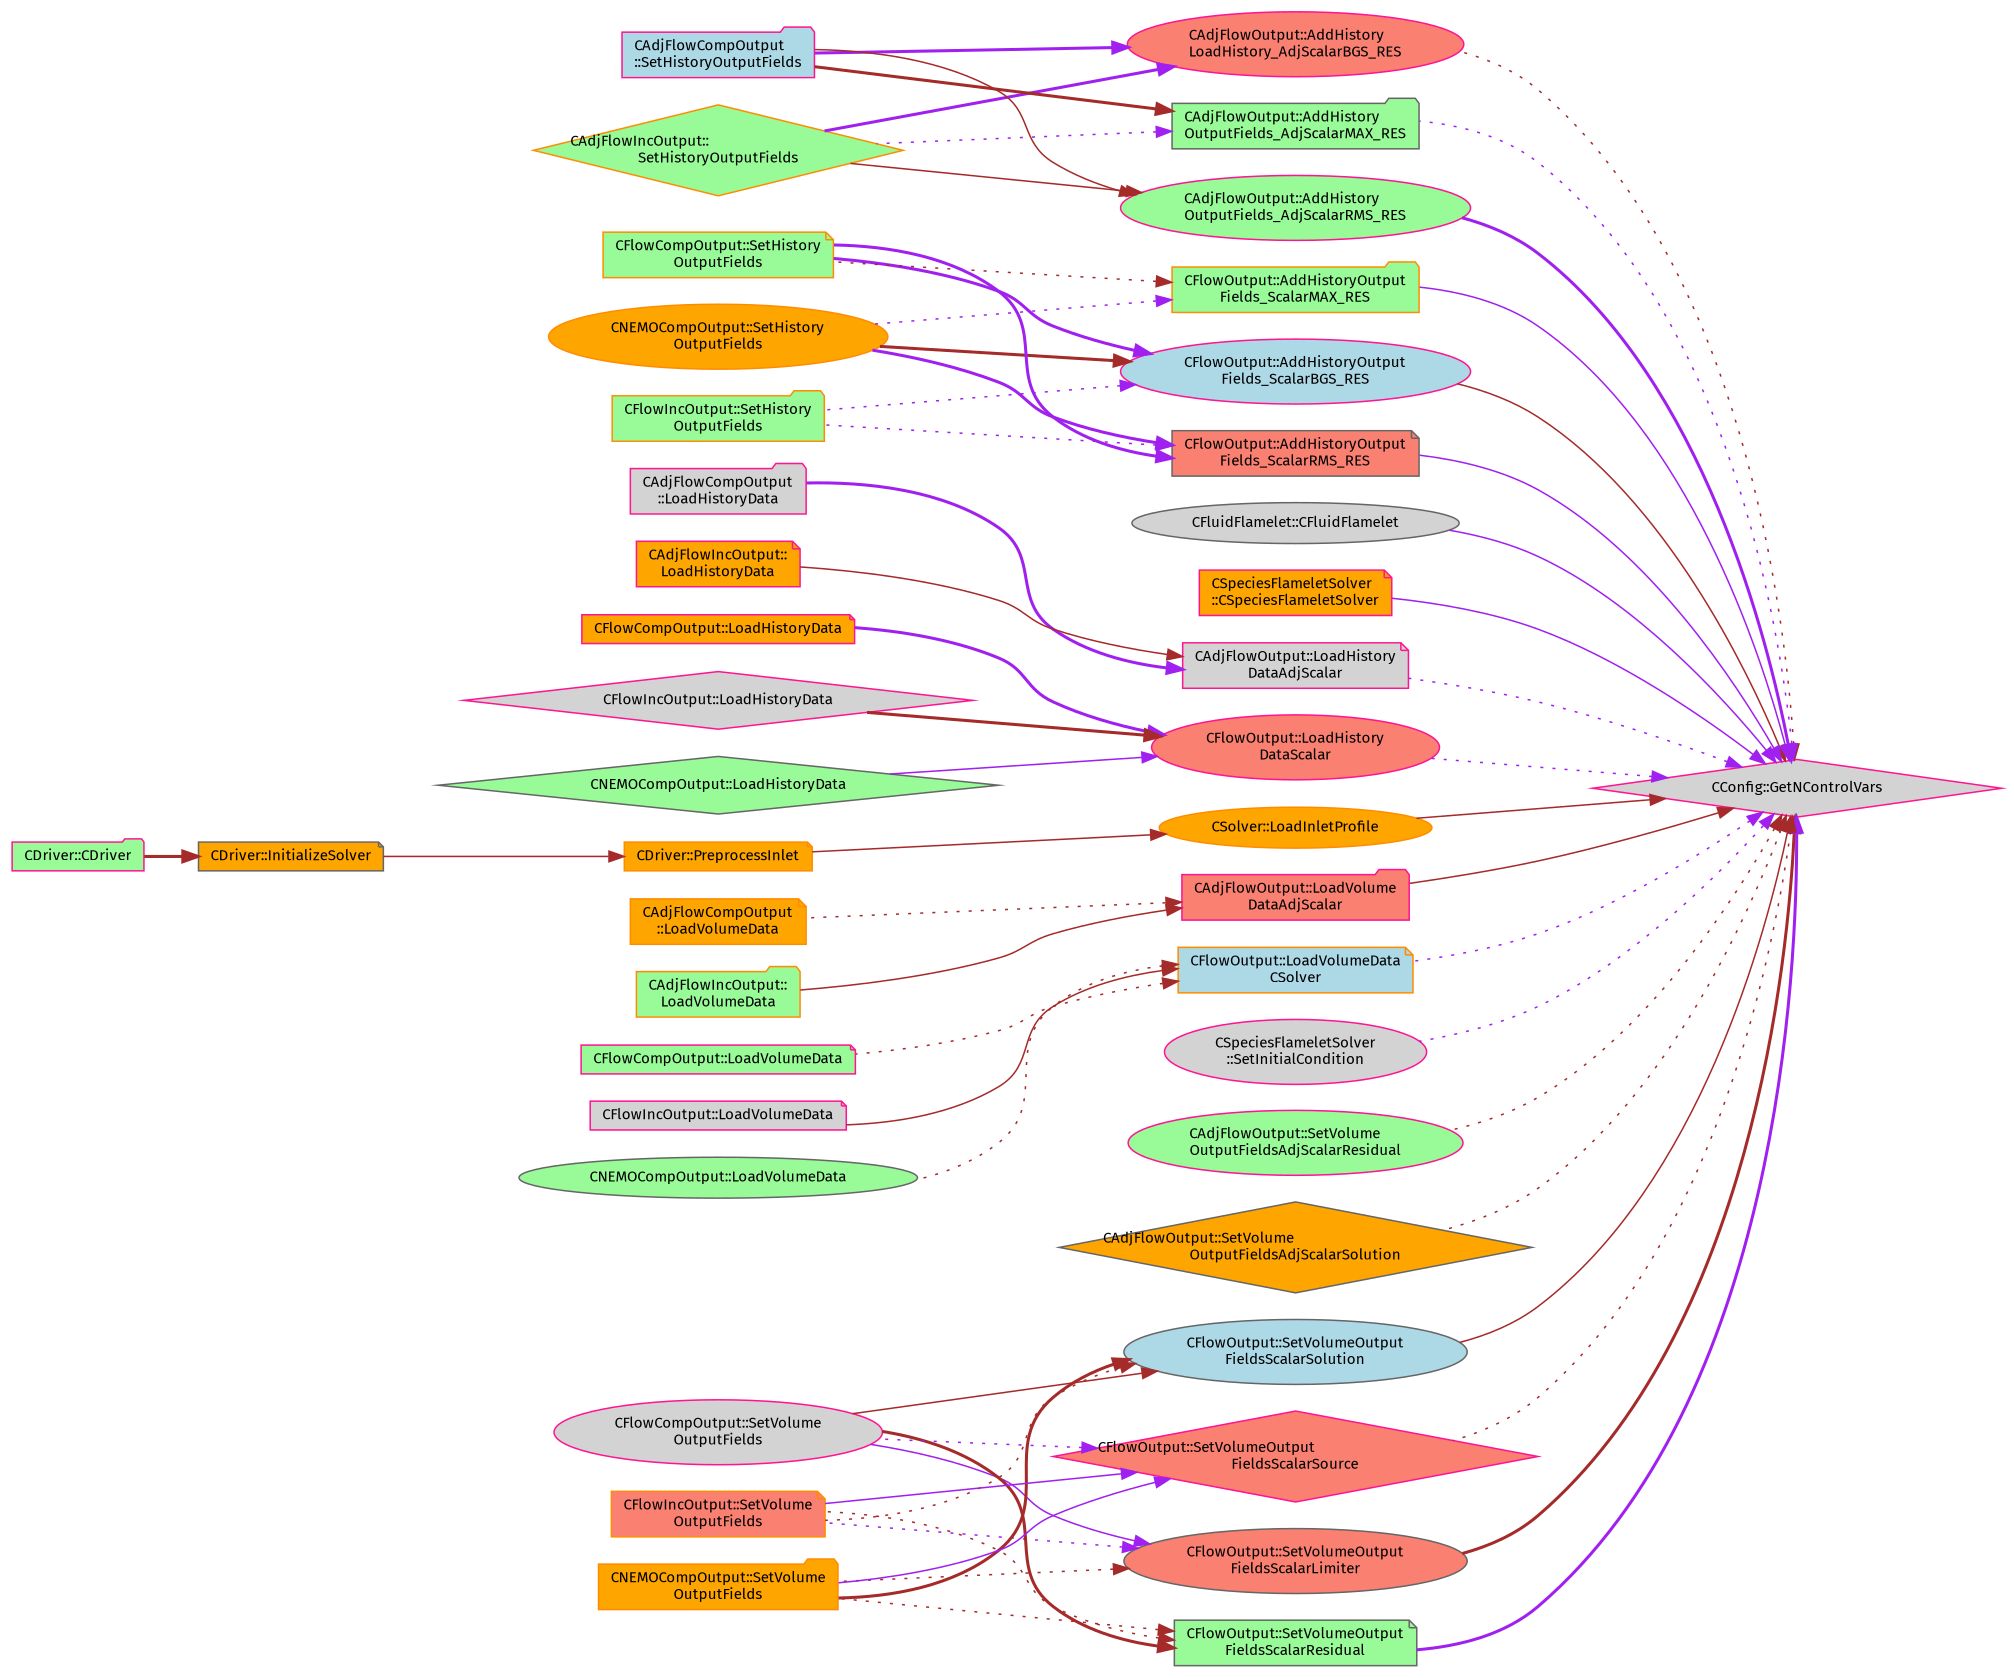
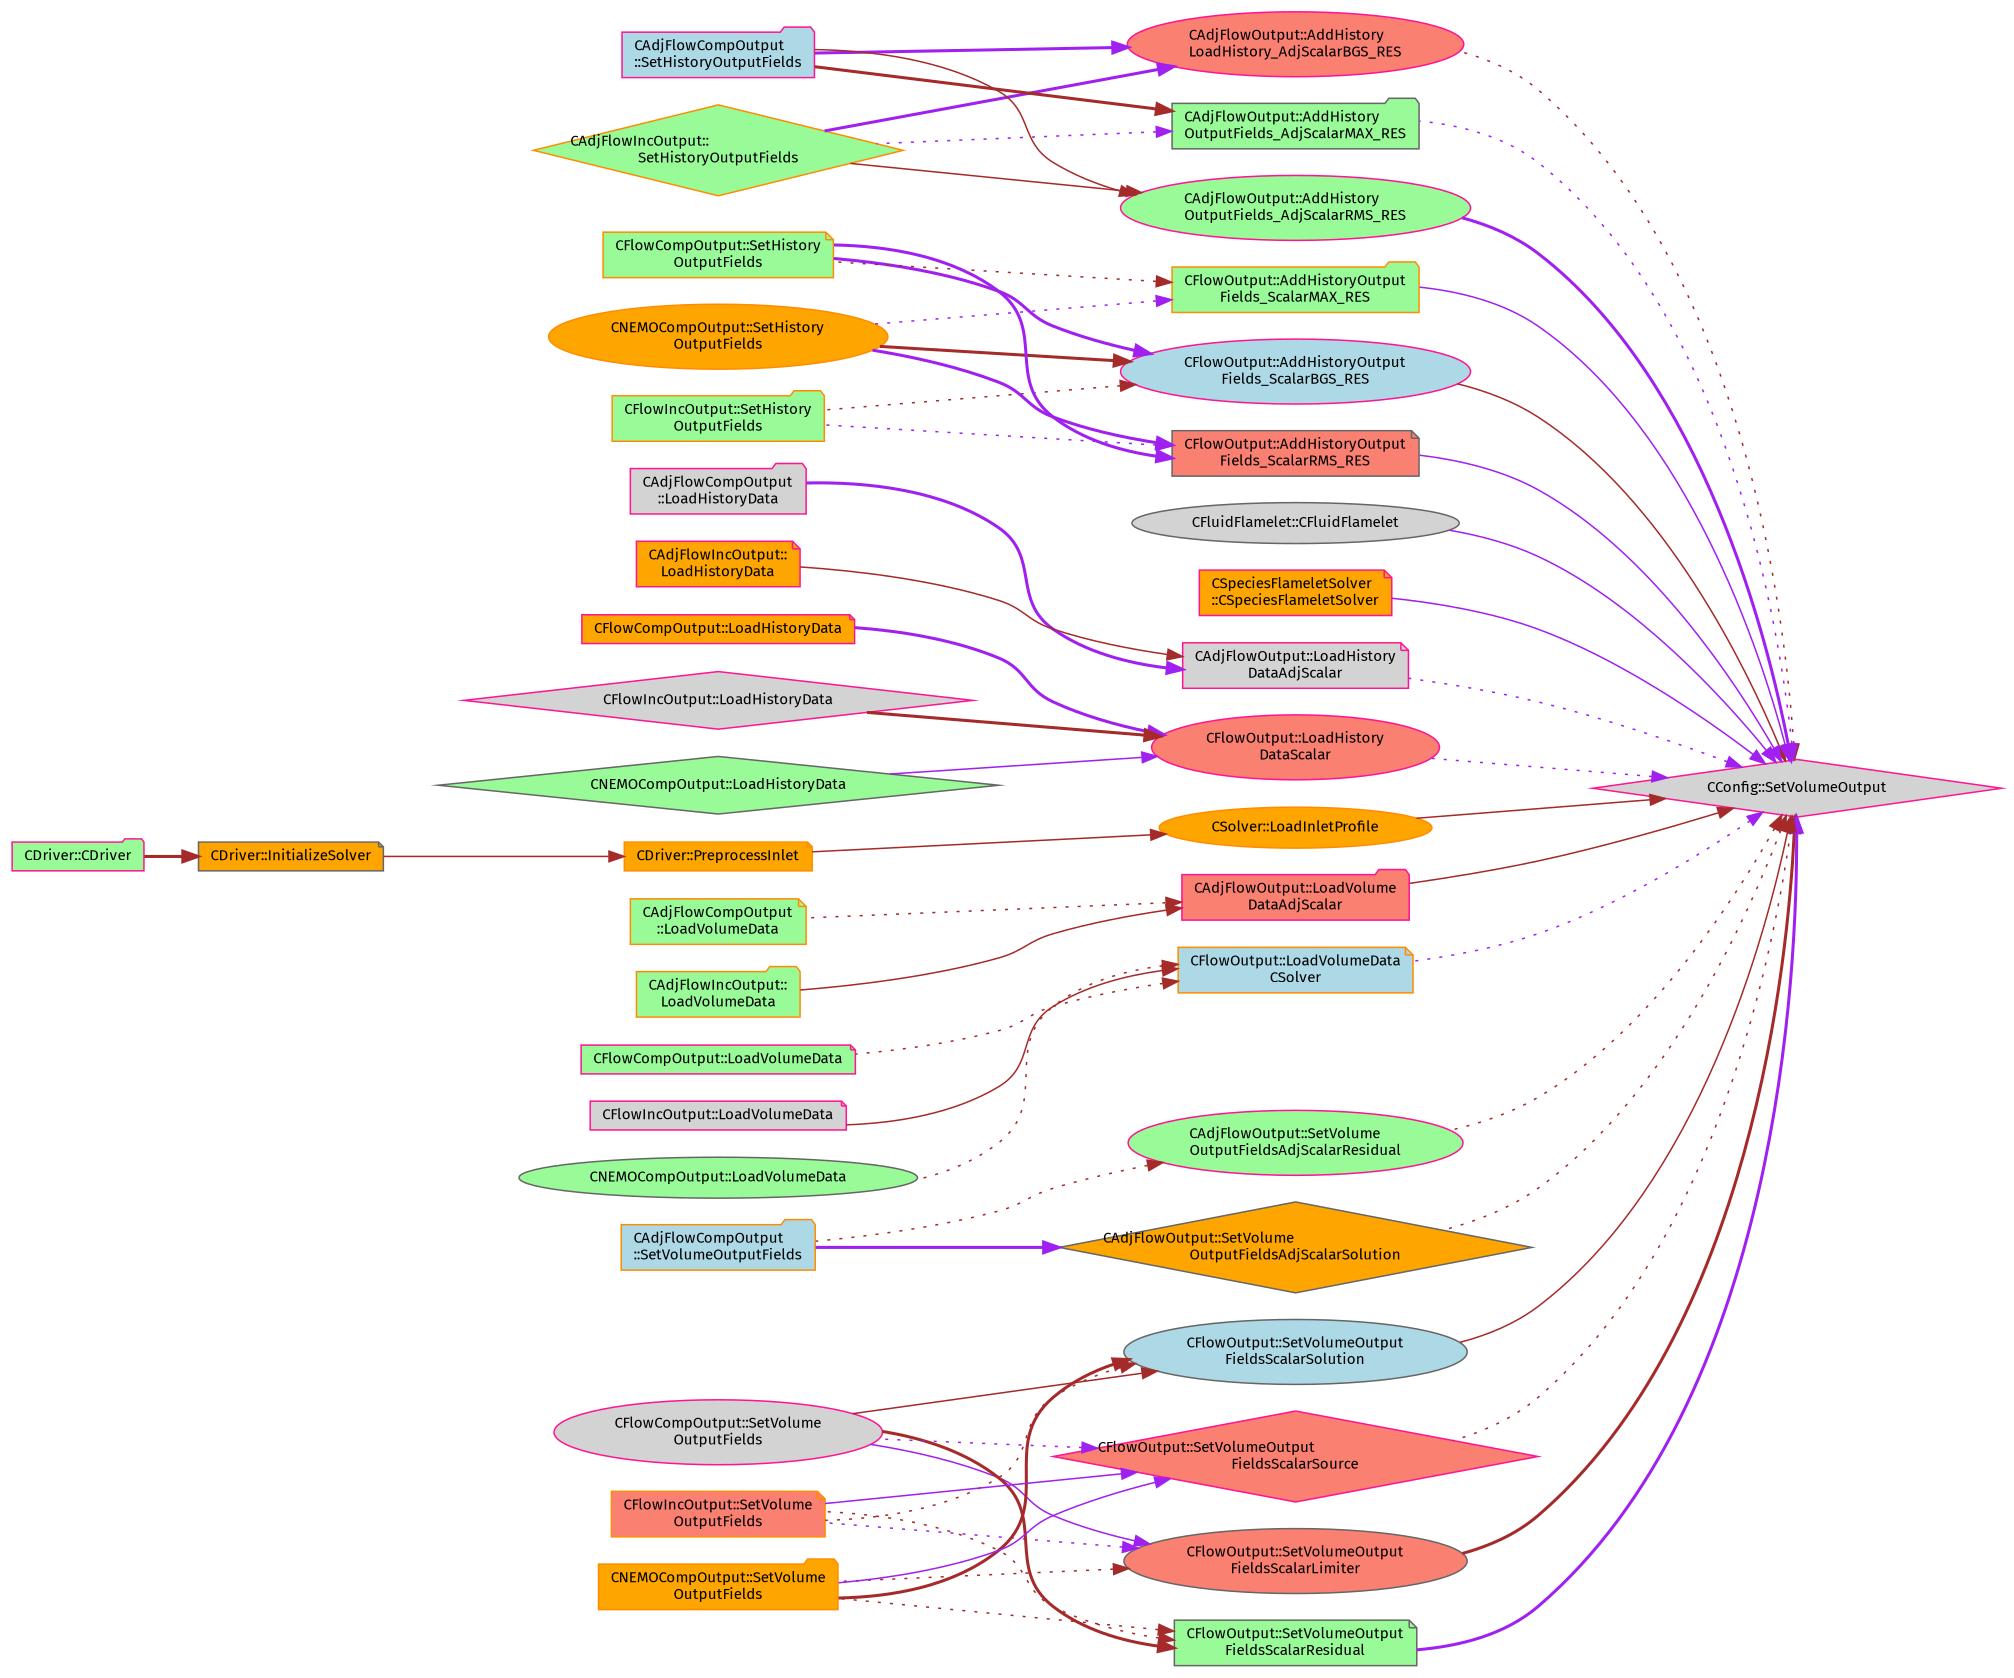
edge "CFlowIncOutput::SetHistory OutputFields" -> "CFlowOutput::AddHistoryOutput Fields_ScalarBGS_RES": color purple -> brown
node "CConfig::GetNControlVars": label "CConfig::GetNControlVars" -> "CConfig::SetVolumeOutput"
node "CAdjFlowCompOutput ::LoadVolumeData": fillcolor orange -> palegreen
node "CSpeciesFlameletSolver ::SetInitialCondition": removed
node "CAdjFlowCompOutput ::SetVolumeOutputFields": added
